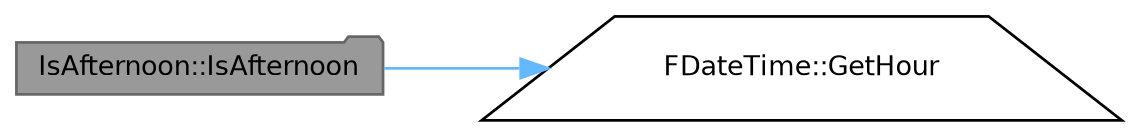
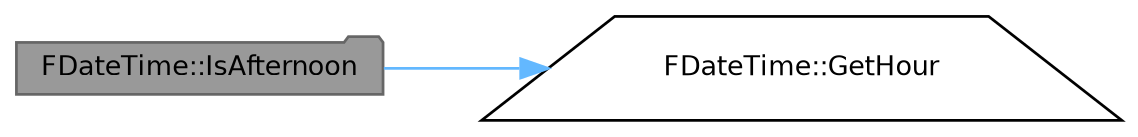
node "IsAfternoon::IsAfternoon": label "IsAfternoon::IsAfternoon" -> "FDateTime::IsAfternoon"
